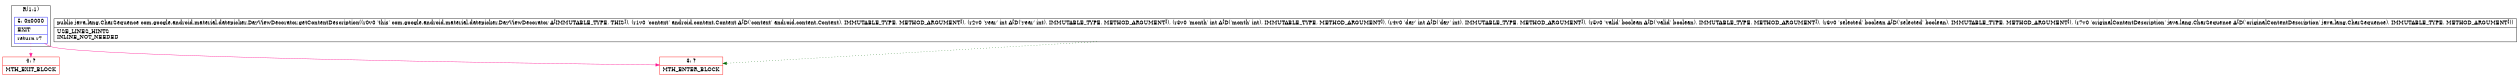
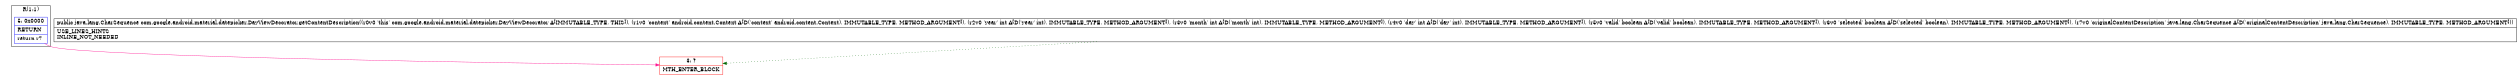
node "5: 0x0000": text "EXIT" -> "RETURN"
node "4: ?": removed
